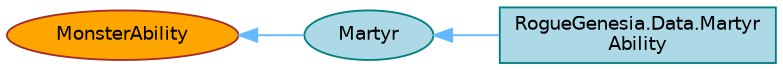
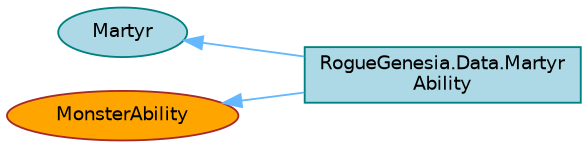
edge "Martyr" -> "MonsterAbility": now "RogueGenesia.Data.Martyr Ability" -> "MonsterAbility"
